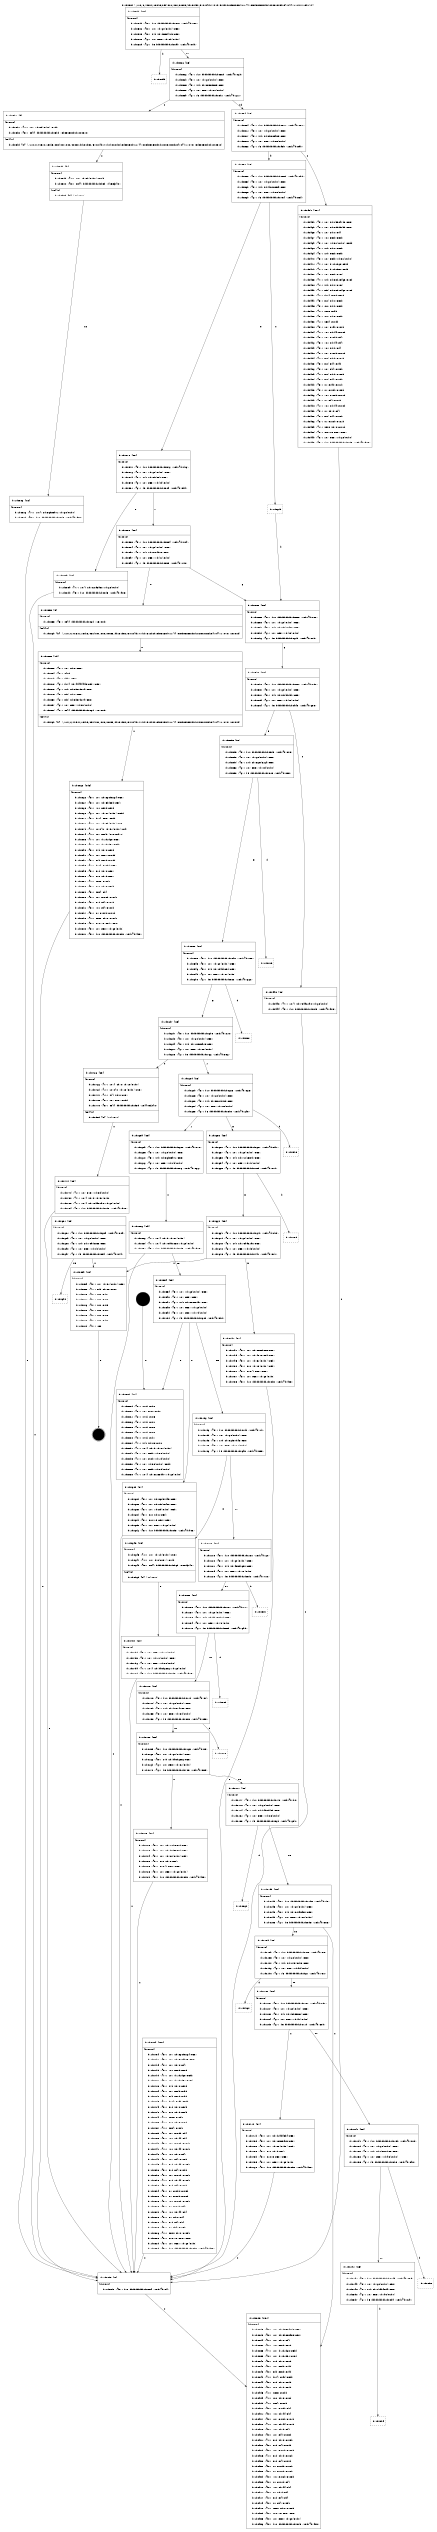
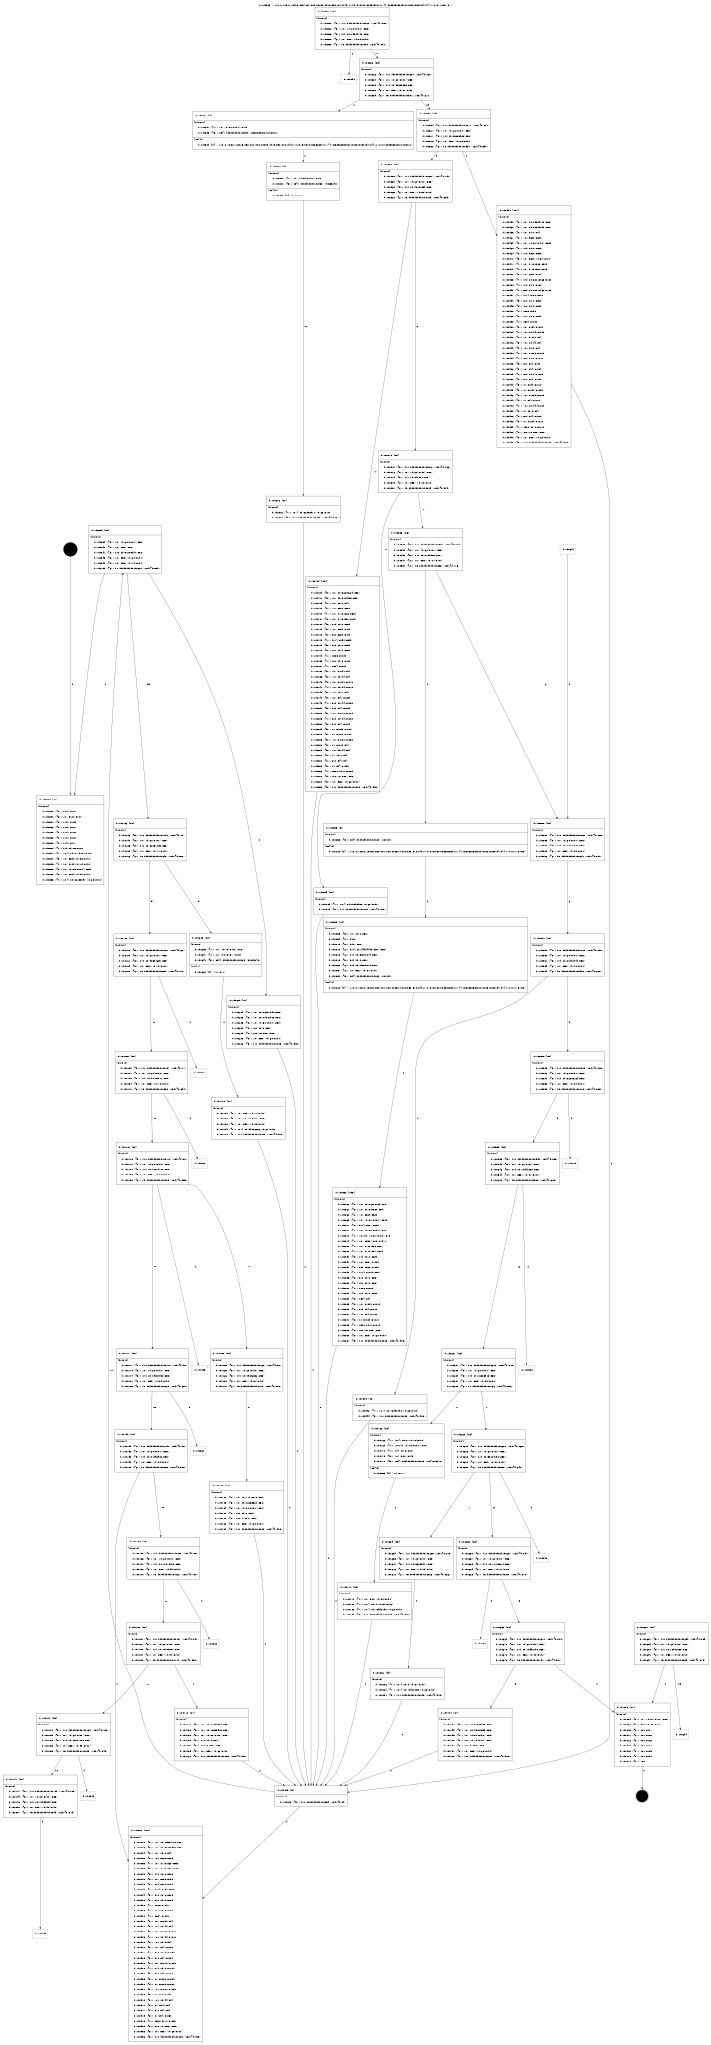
edge "0x401558 [25]" -> "0x4016db": now "0x401558 [25]" -> "0x4017af [134]"
edge "0x401c26 [19]" -> "0x4013ef [23]": now "0x401cd3 [5]" -> "0x4013ef [23]"
edge "0x401406 [22]" -> "0x40141c [22]": label " 14" -> " 5"
edge "0x40145e [25]" -> "0x401477 [25]": now "0x401448 [22]" -> "0x401477 [25]"
